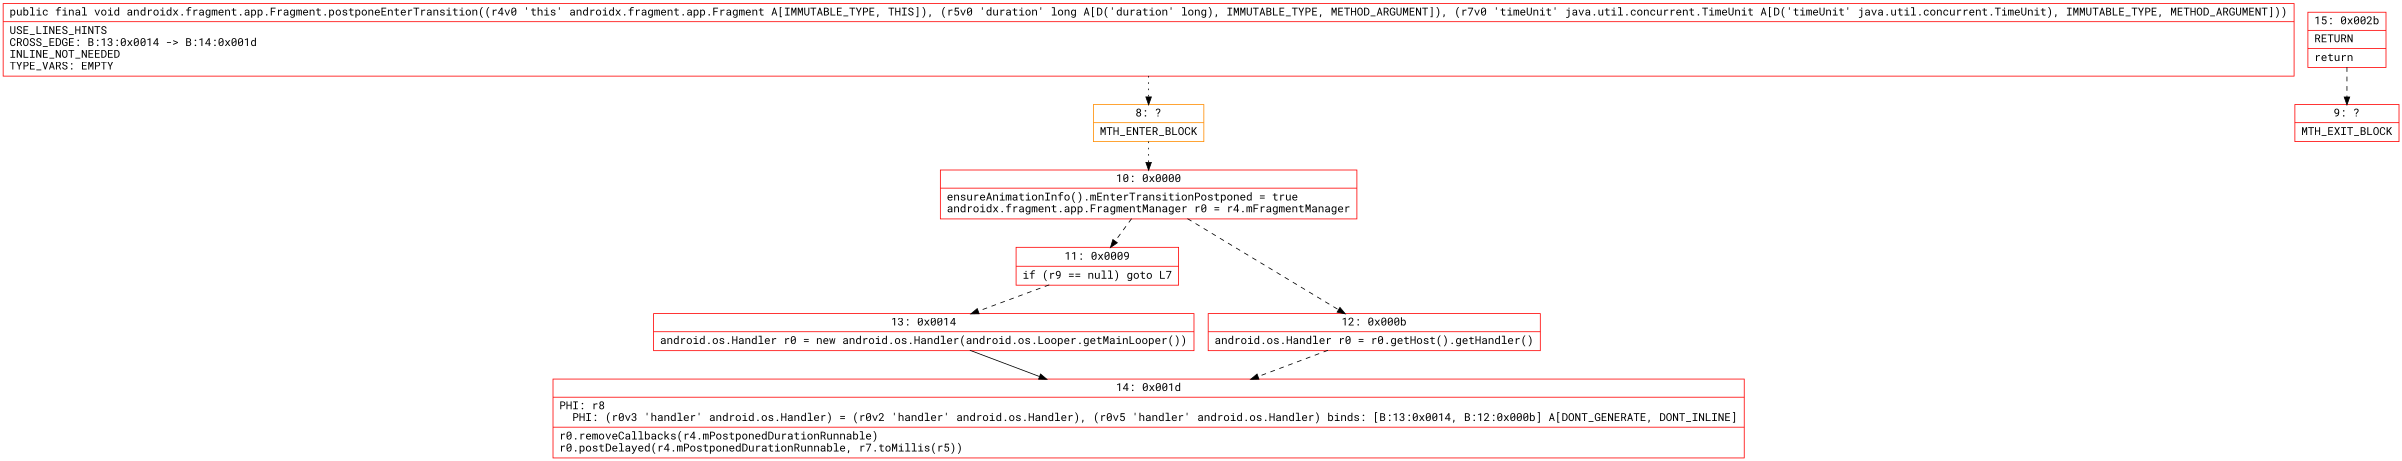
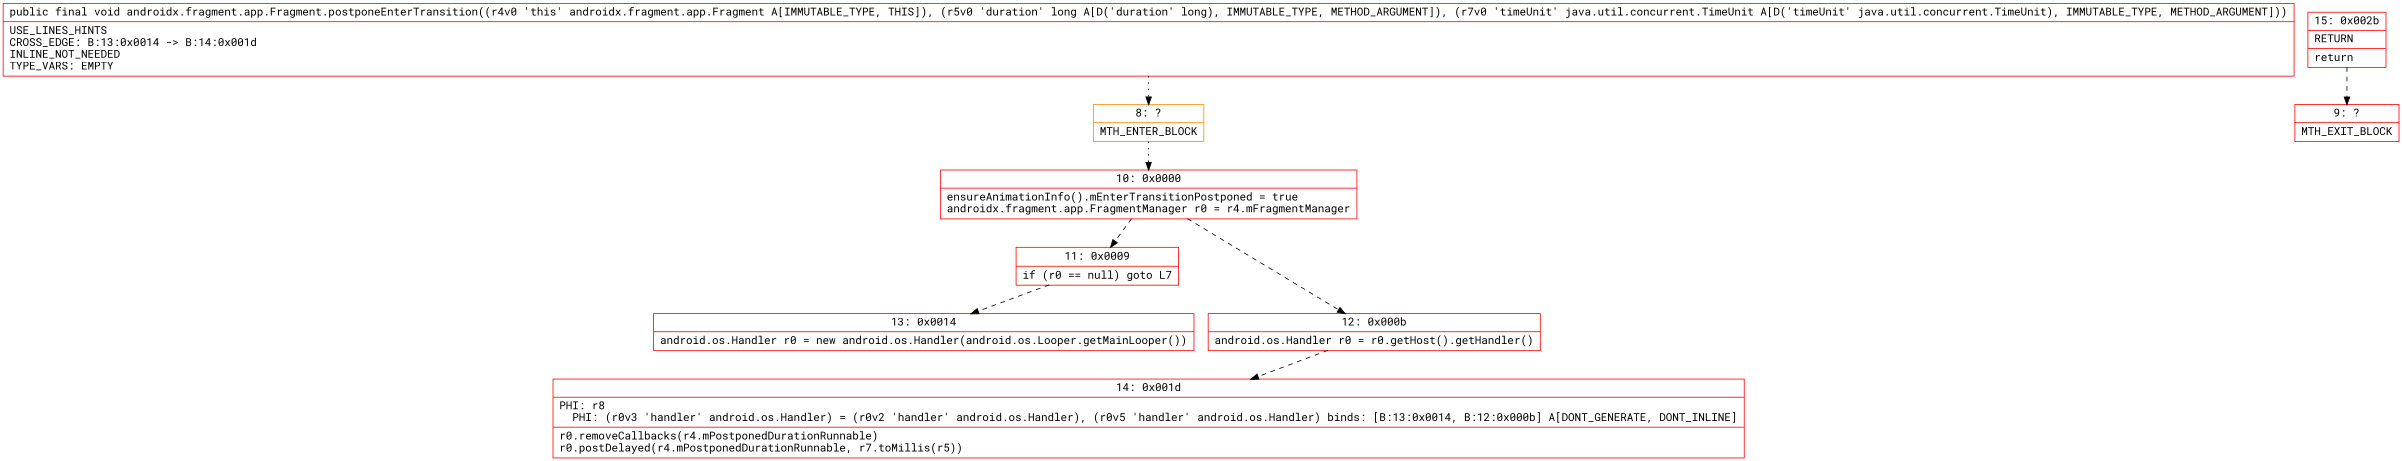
node "11: 0x0009": text "if (r9 == null) goto L7" -> "if (r0 == null) goto L7"
edge "13: 0x0014" -> "14: 0x001d": removed
